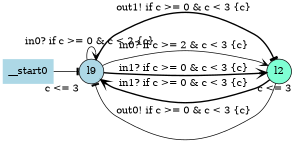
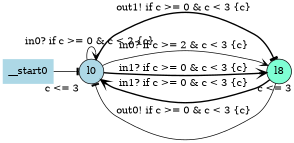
node "l9 c <= 3": label "l9 c <= 3" -> "l0 c <= 3"
node "l2 c <= 3": label "l2 c <= 3" -> "l8 c <= 3"
